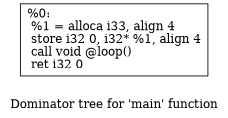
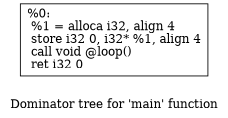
node "%0:": text "%1 = alloca i33, align 4" -> "%1 = alloca i32, align 4"
